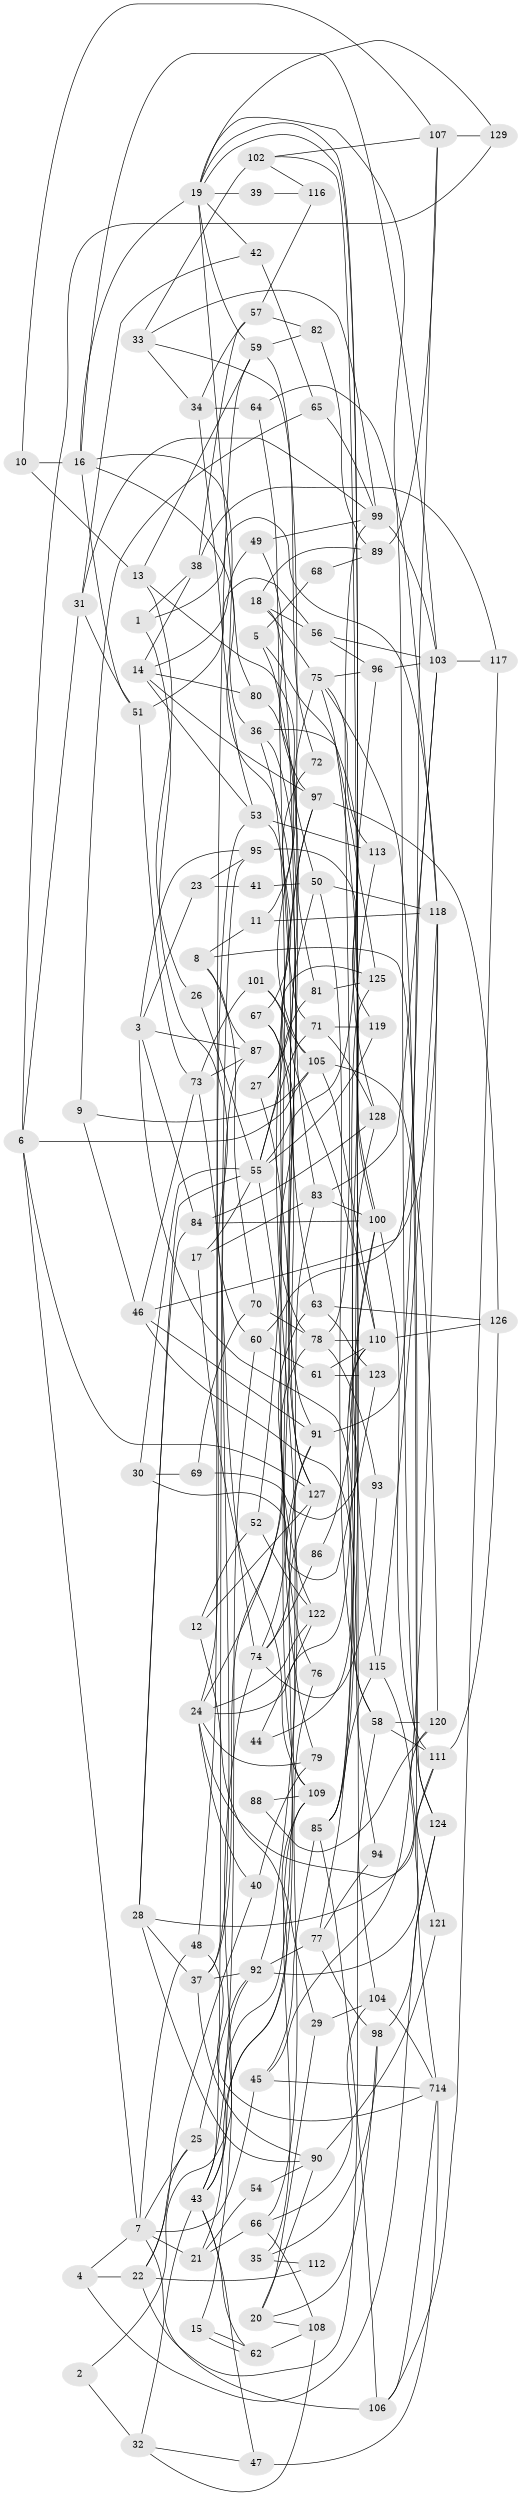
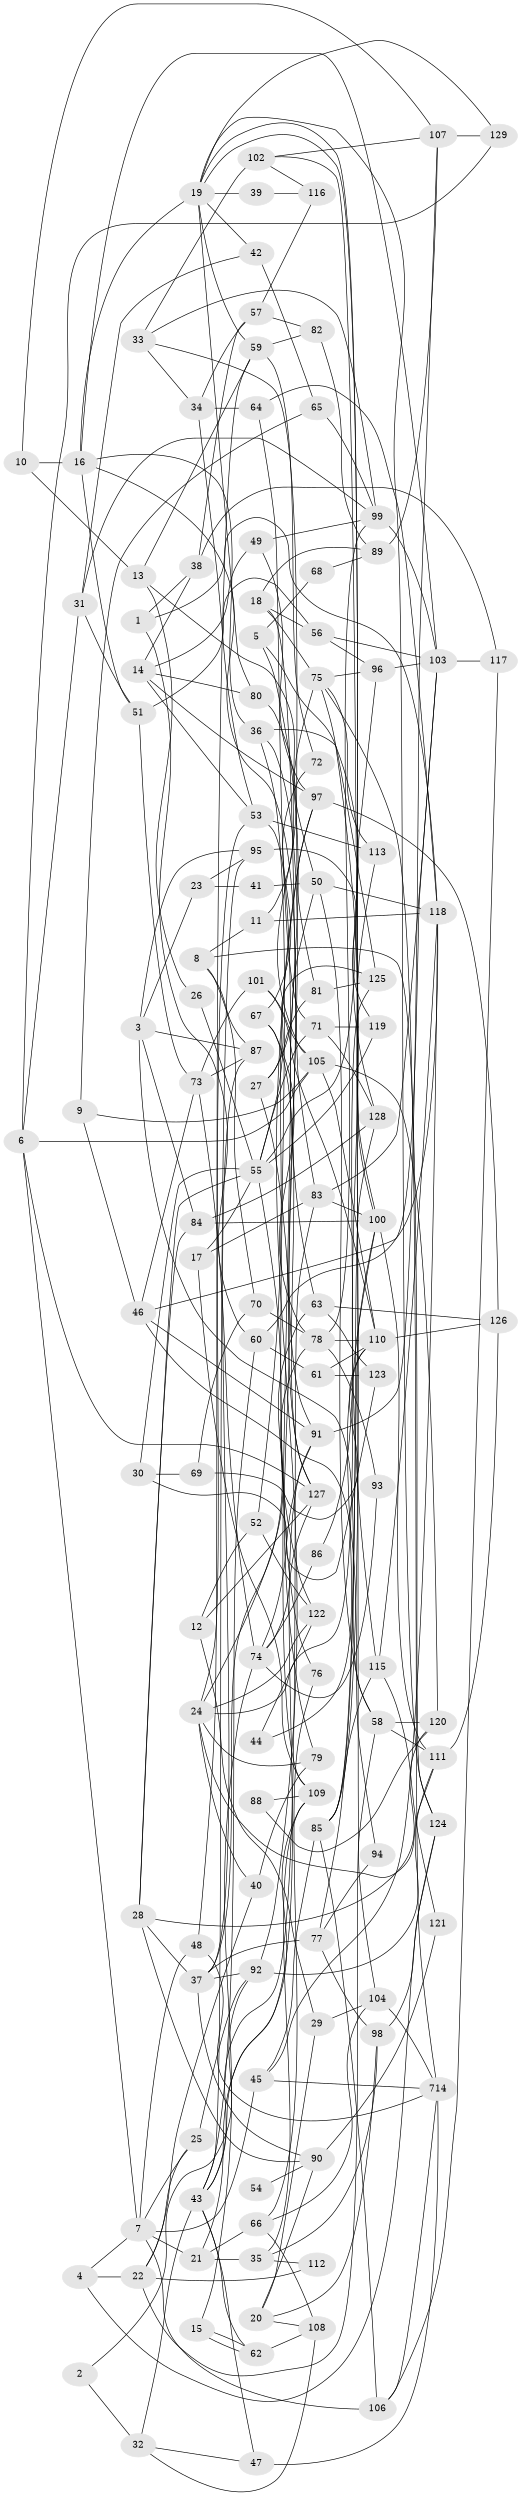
edge "77" -- "92": now "77" -- "37"
edge "54" -- "21": now "35" -- "21"
